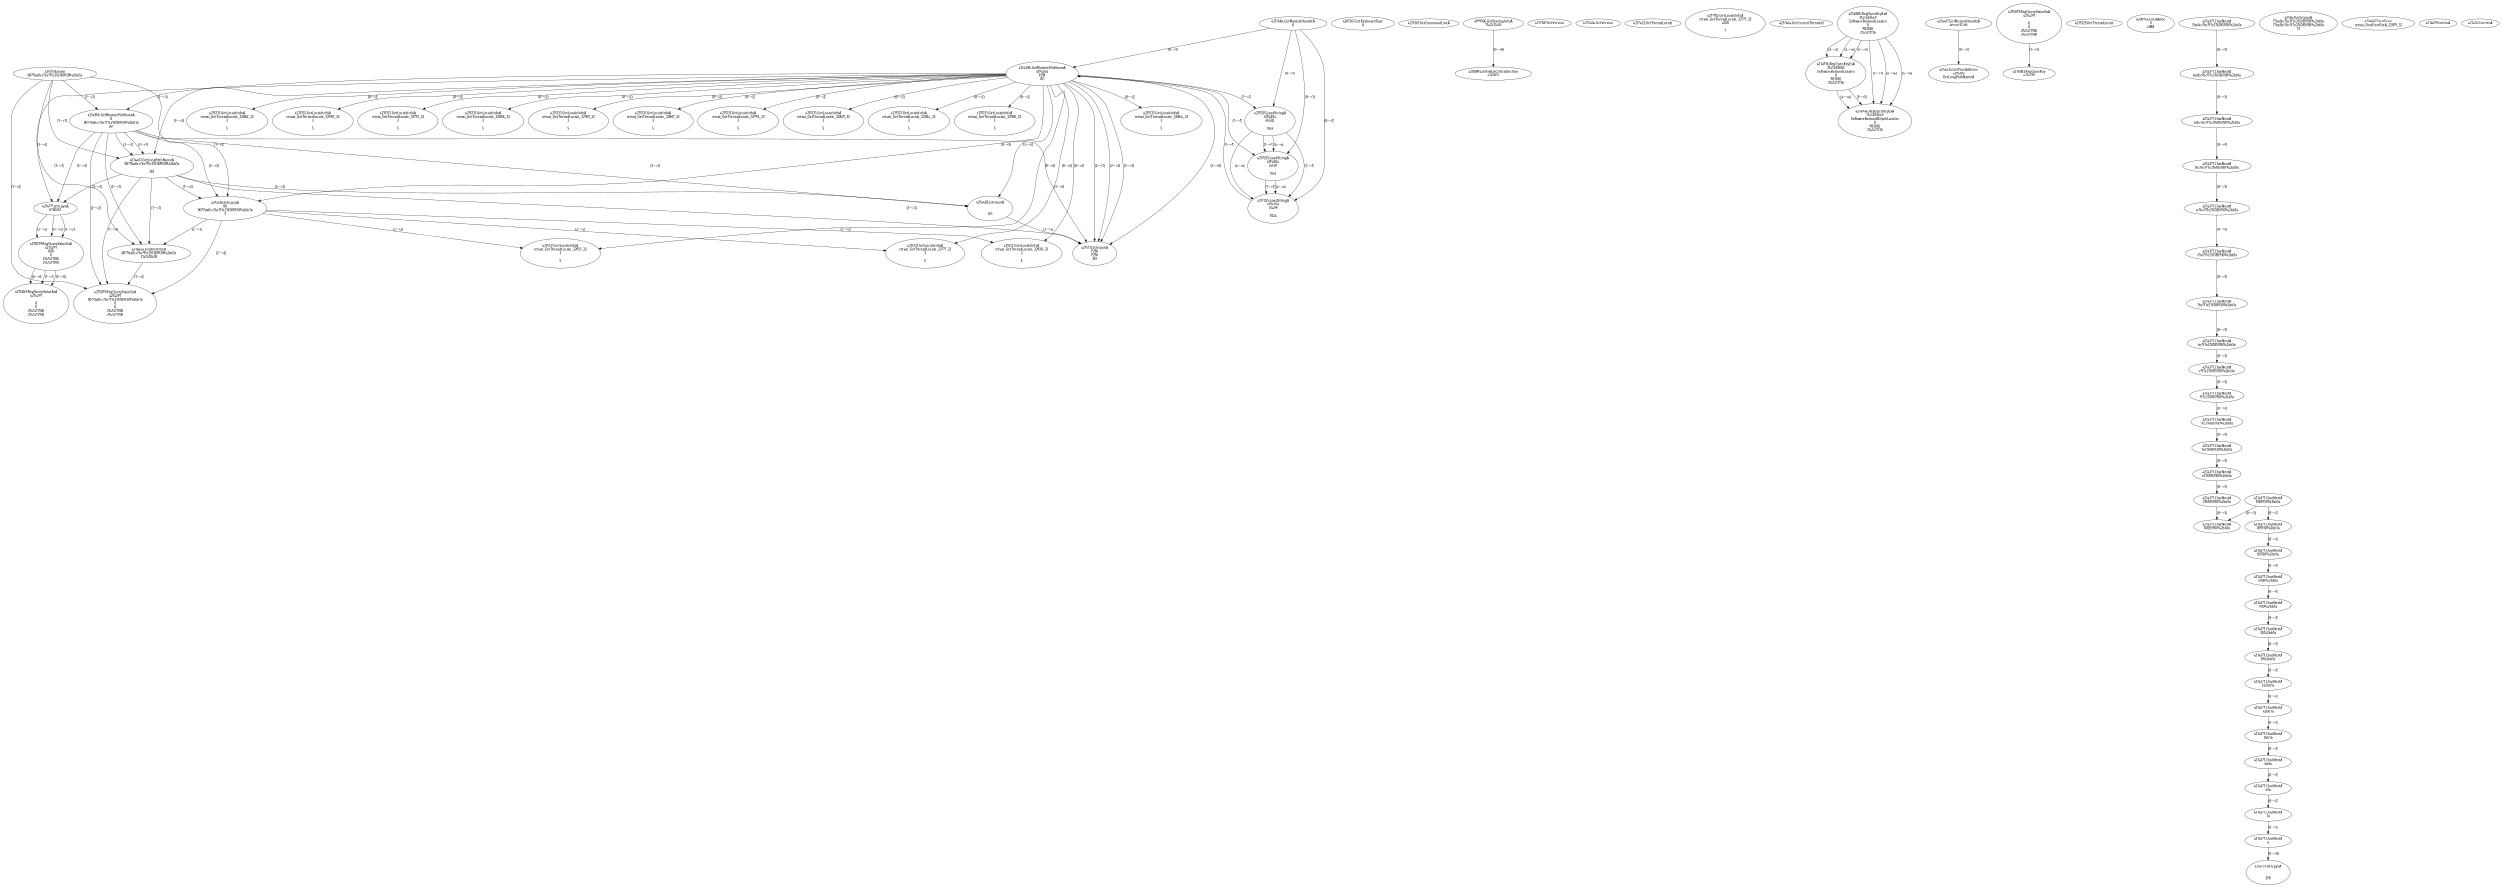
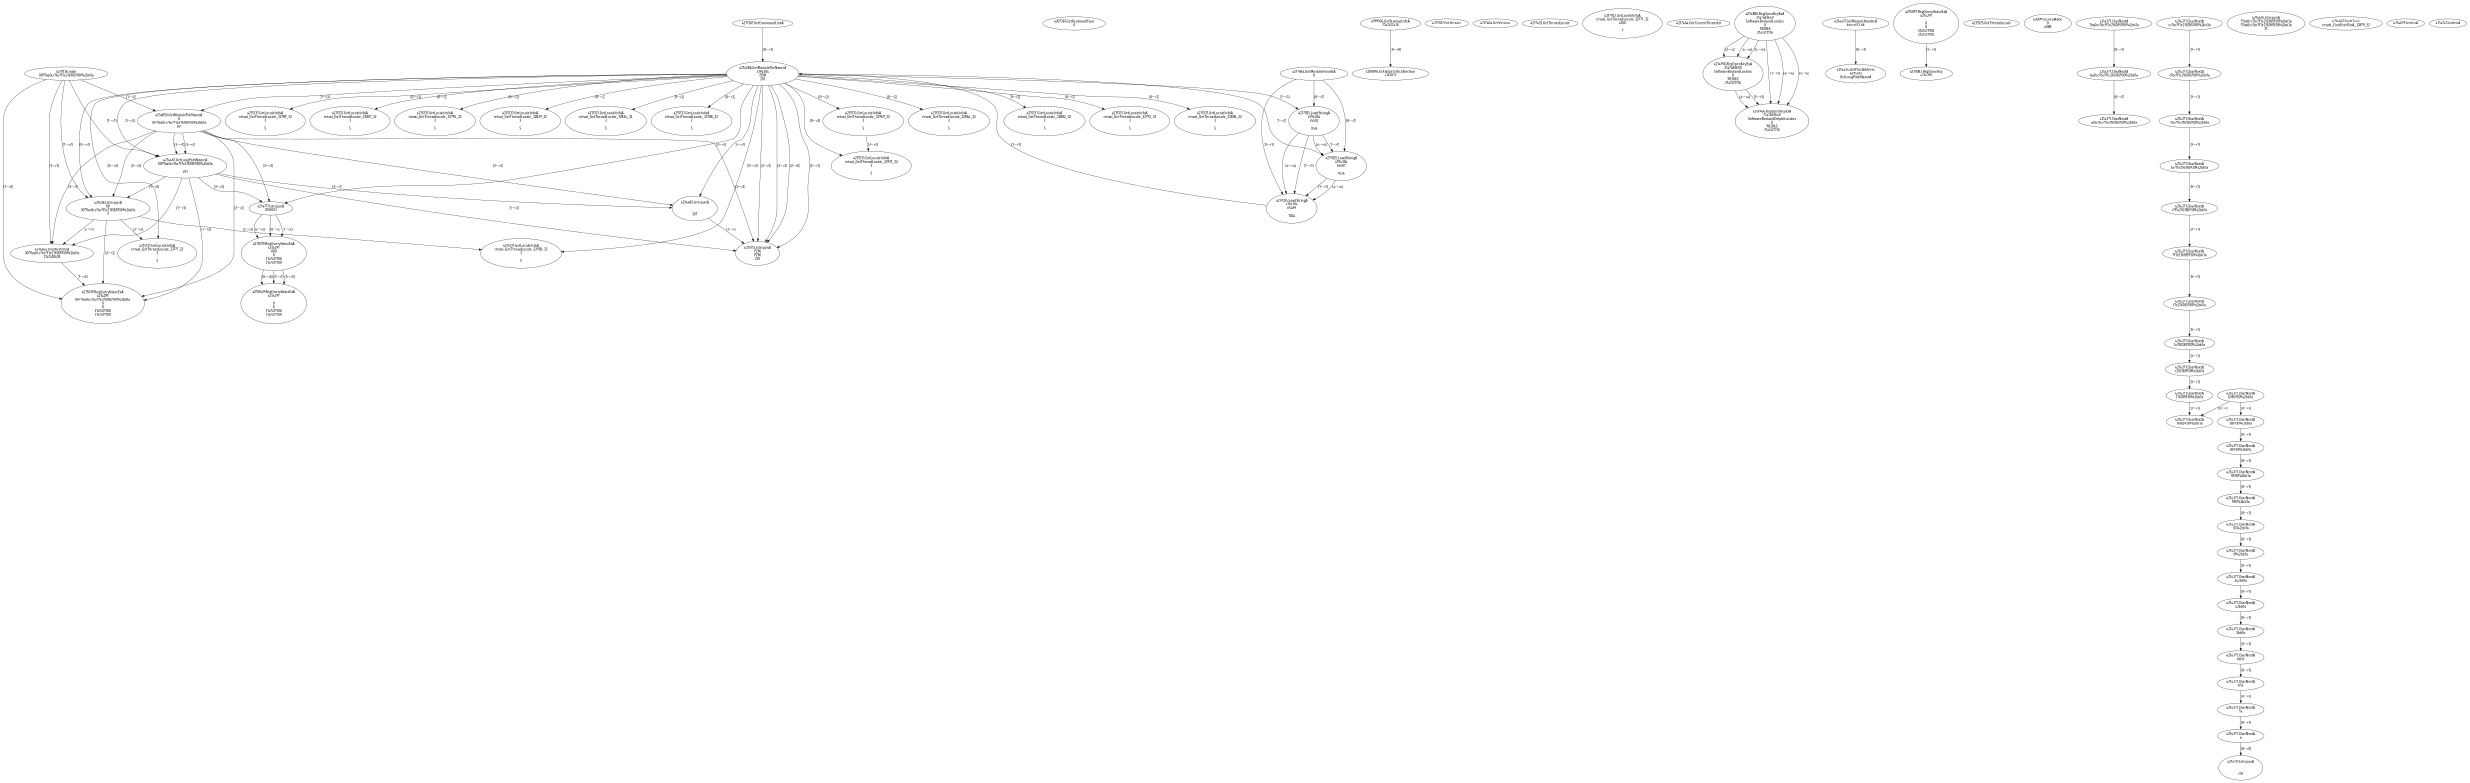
edge "4217684.GetModuleHandleA 0" -> "4214286.GetModuleFileNameA 4194304 PZM 261": now "4217367.GetCommandLineA" -> "4214286.GetModuleFileNameA 4194304 PZM 261"
node "4214371.CharNextA 0cc7bc7f1e216185930942bb1a": removed
edge "4214582.lstrcpynA 00 0077ba0cc7bc7f1e216185930942bb1a 3" -> "4215131.GetLocaleInfoA retval_GetThreadLocale_32921_32 3 5": now "4215131.GetLocaleInfoA retval_GetThreadLocale_32969_32 3 5" -> "4215131.GetLocaleInfoA retval_GetThreadLocale_32921_32 3 5"
